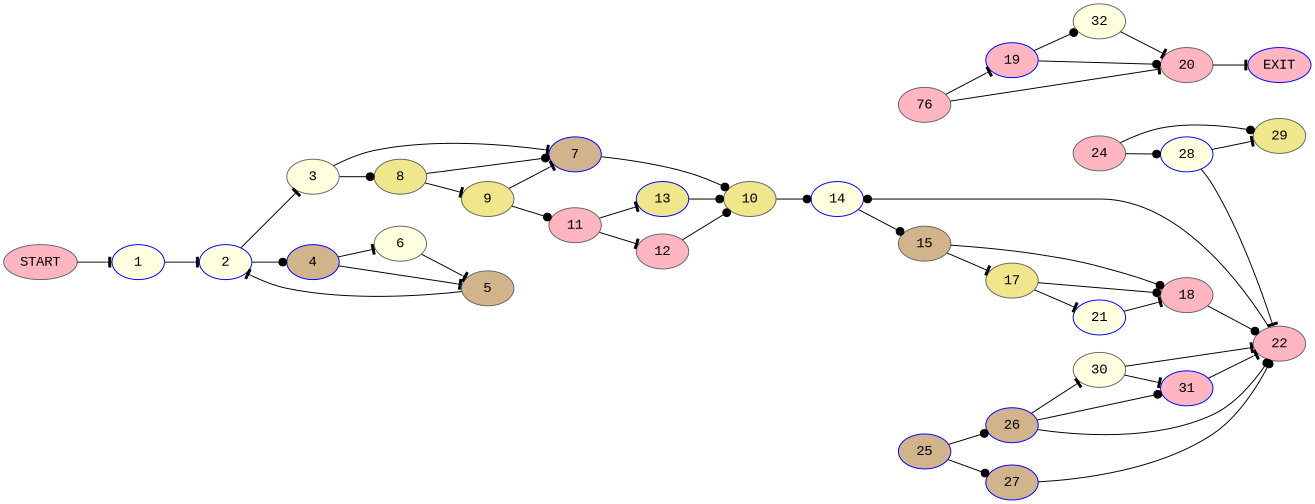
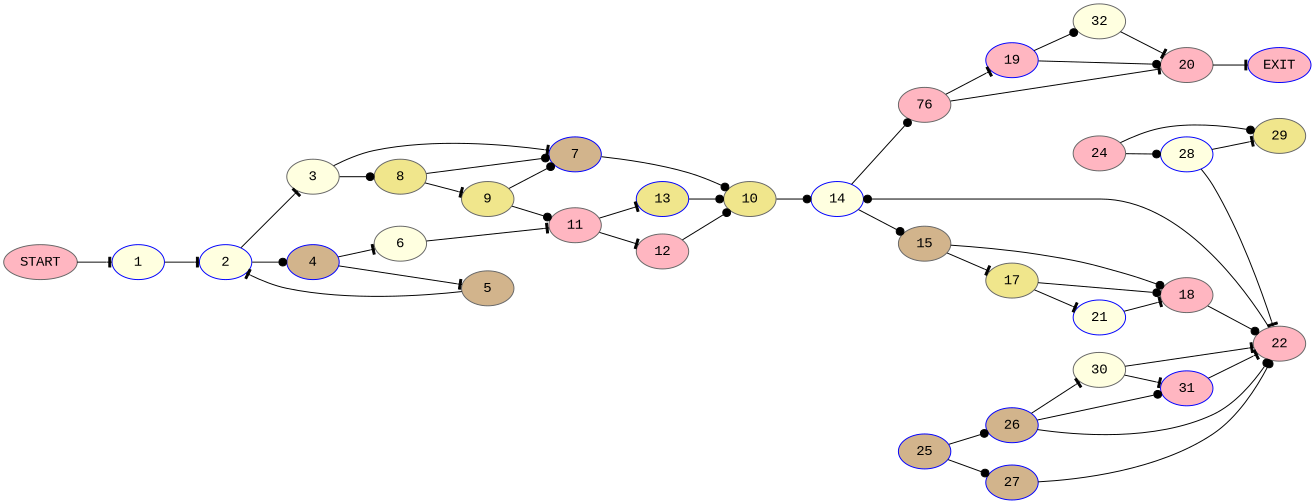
edge "14" -> "76": added
edge "9" -> "7": arrowhead tee -> dot
edge "6" -> "5": now "6" -> "11"
